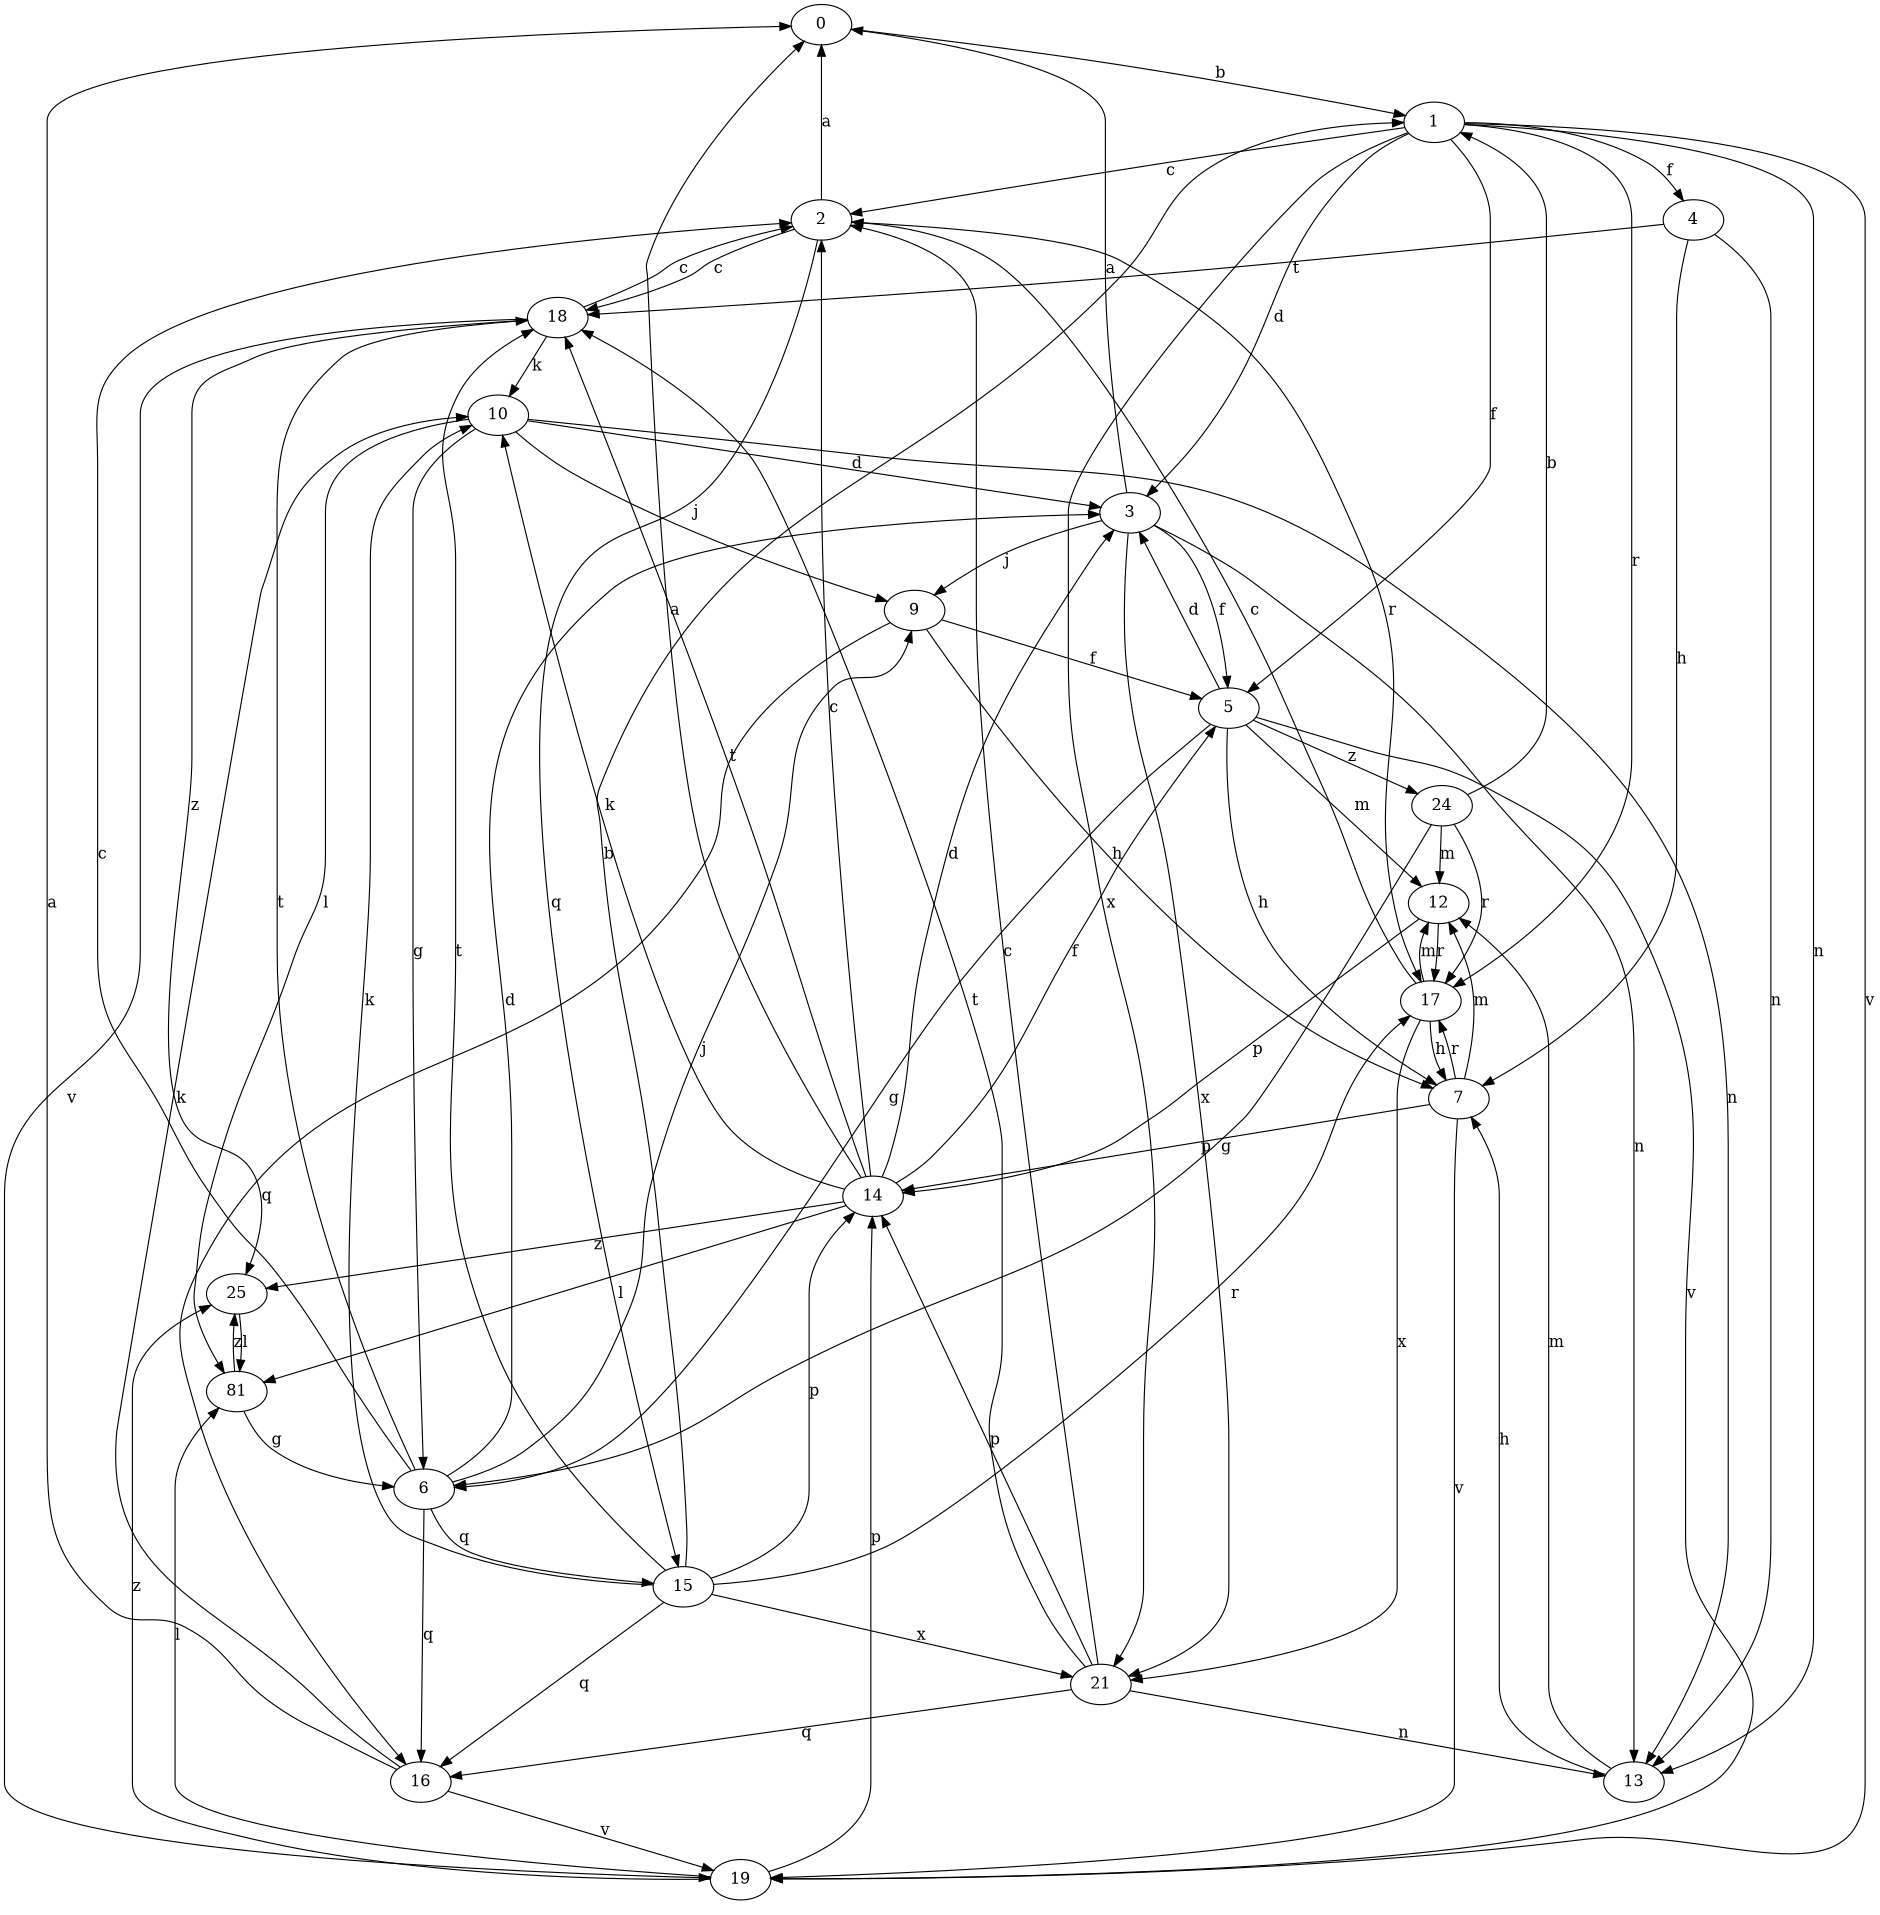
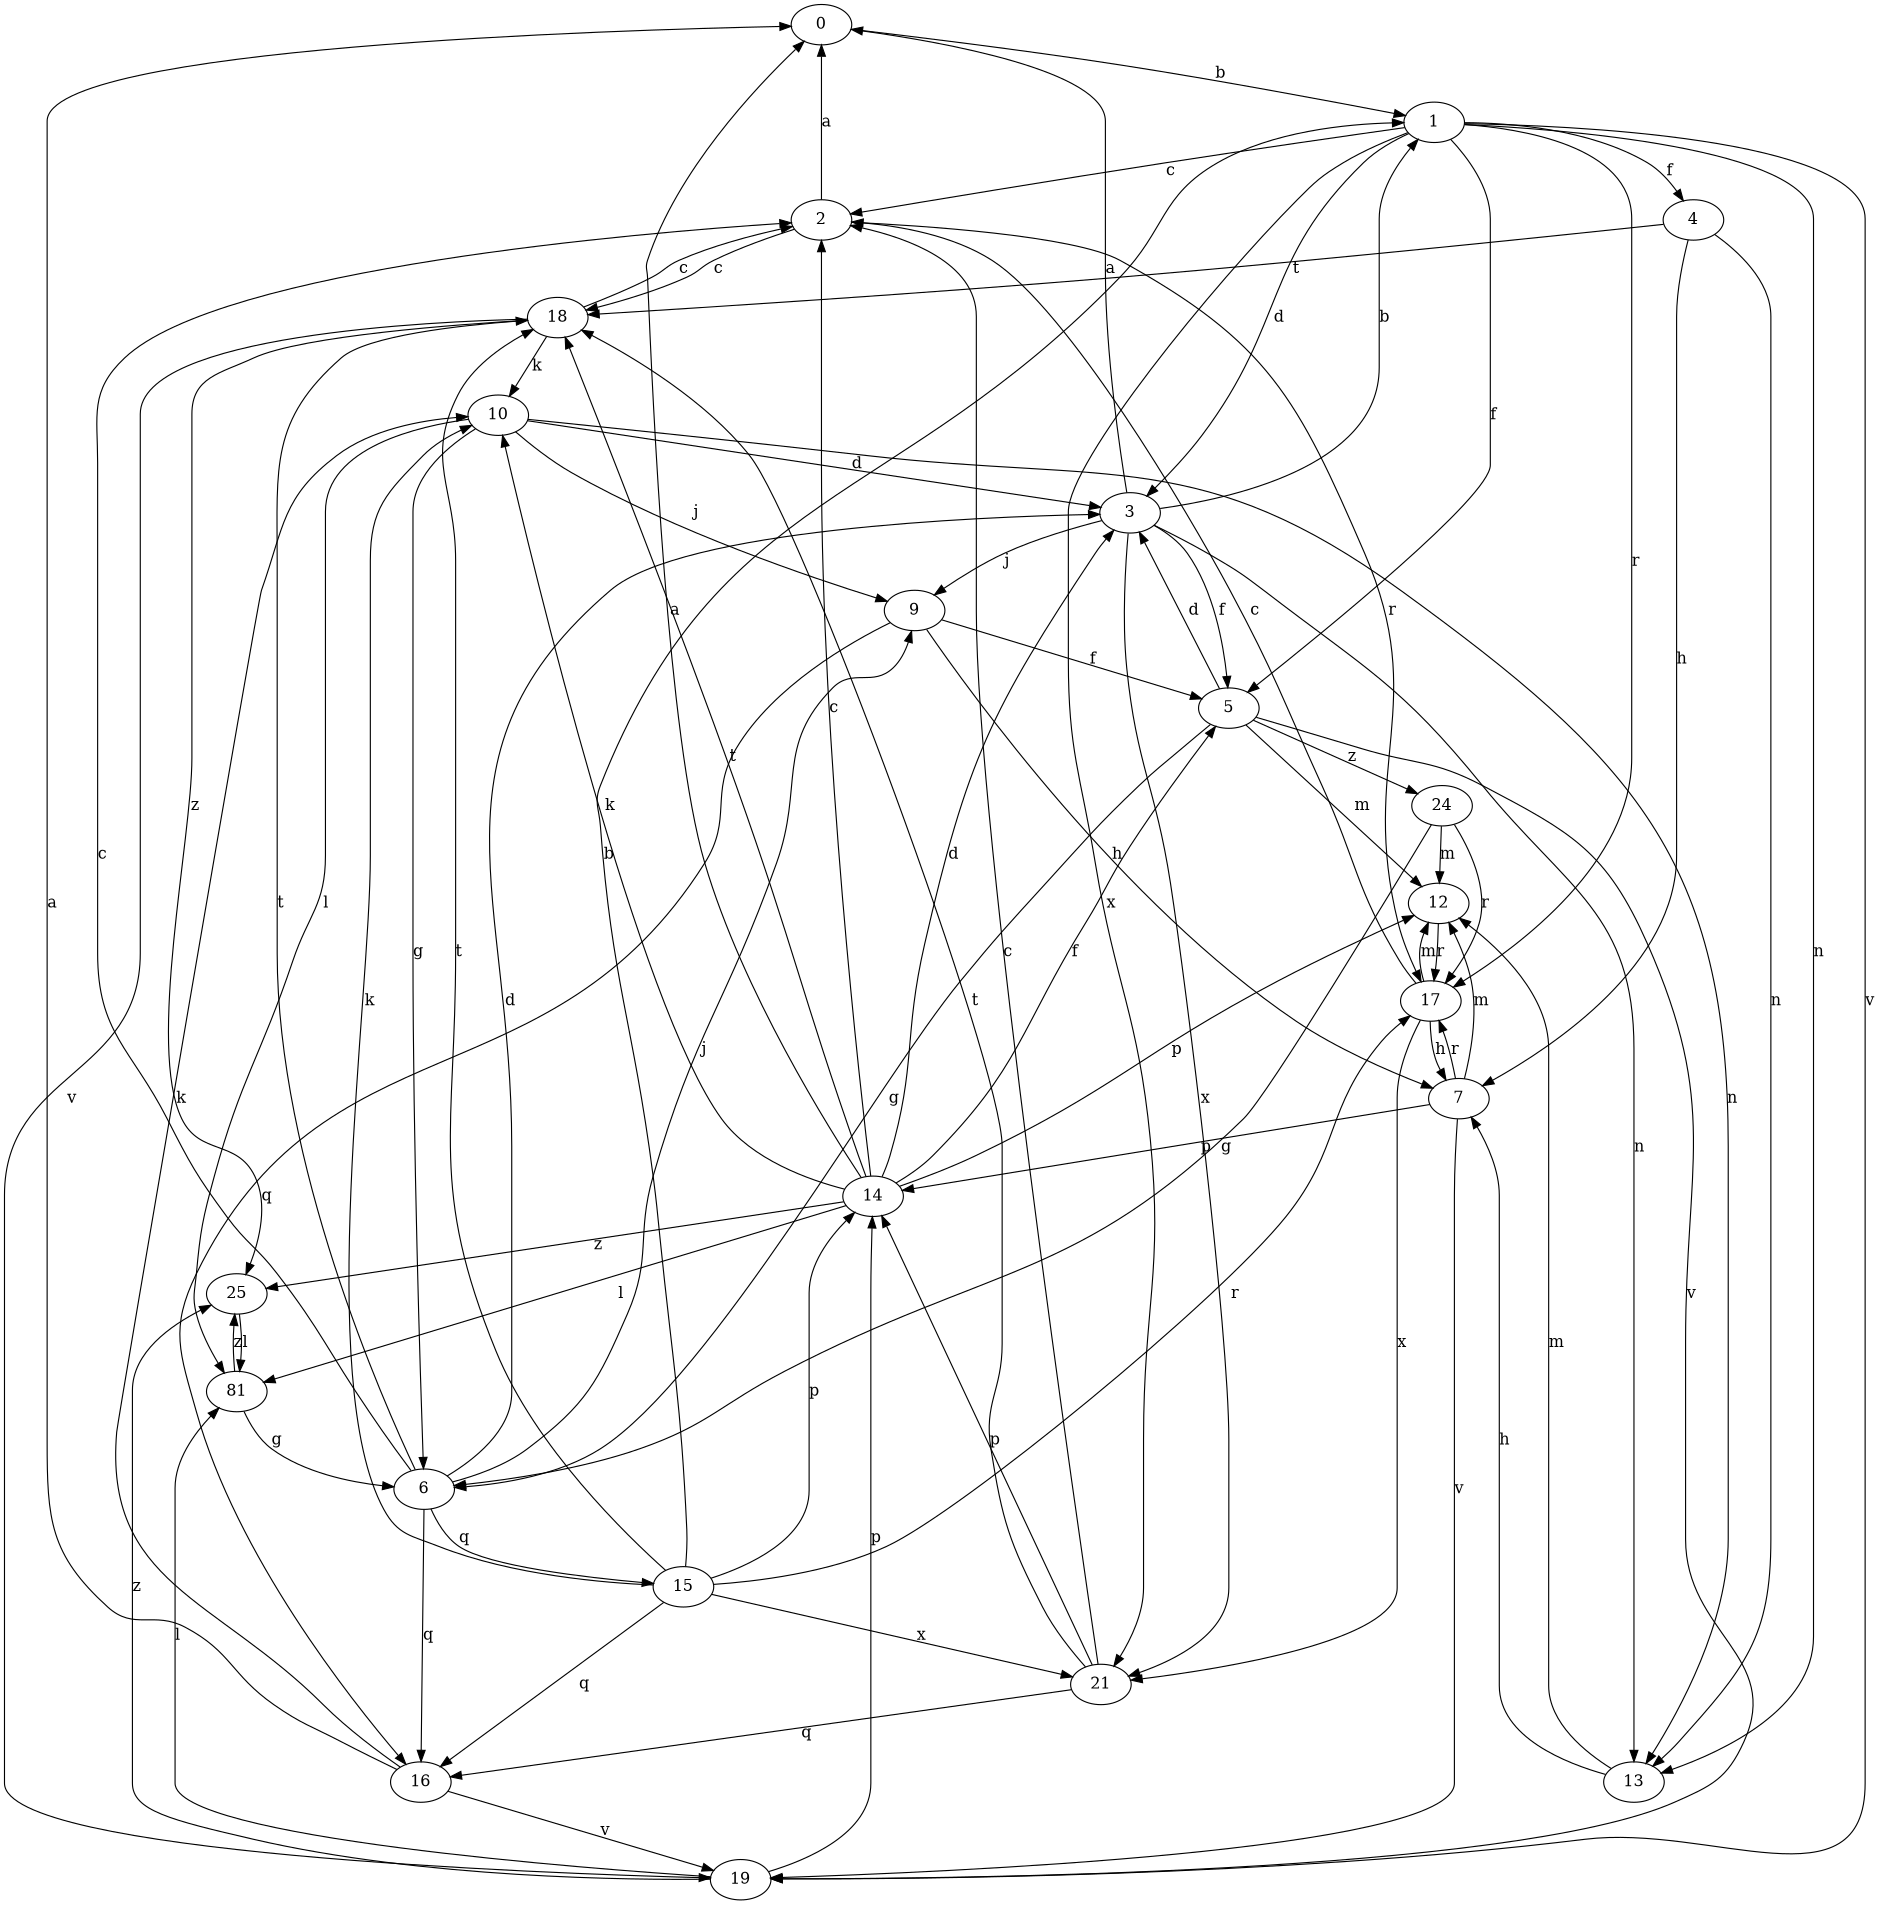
edge "24" -> "1": now "3" -> "1"
edge "2" -> "15": removed, label "q"
edge "5" -> "7": removed, label "h"
edge "12" -> "14": reversed
edge "21" -> "13": removed, label "n"
